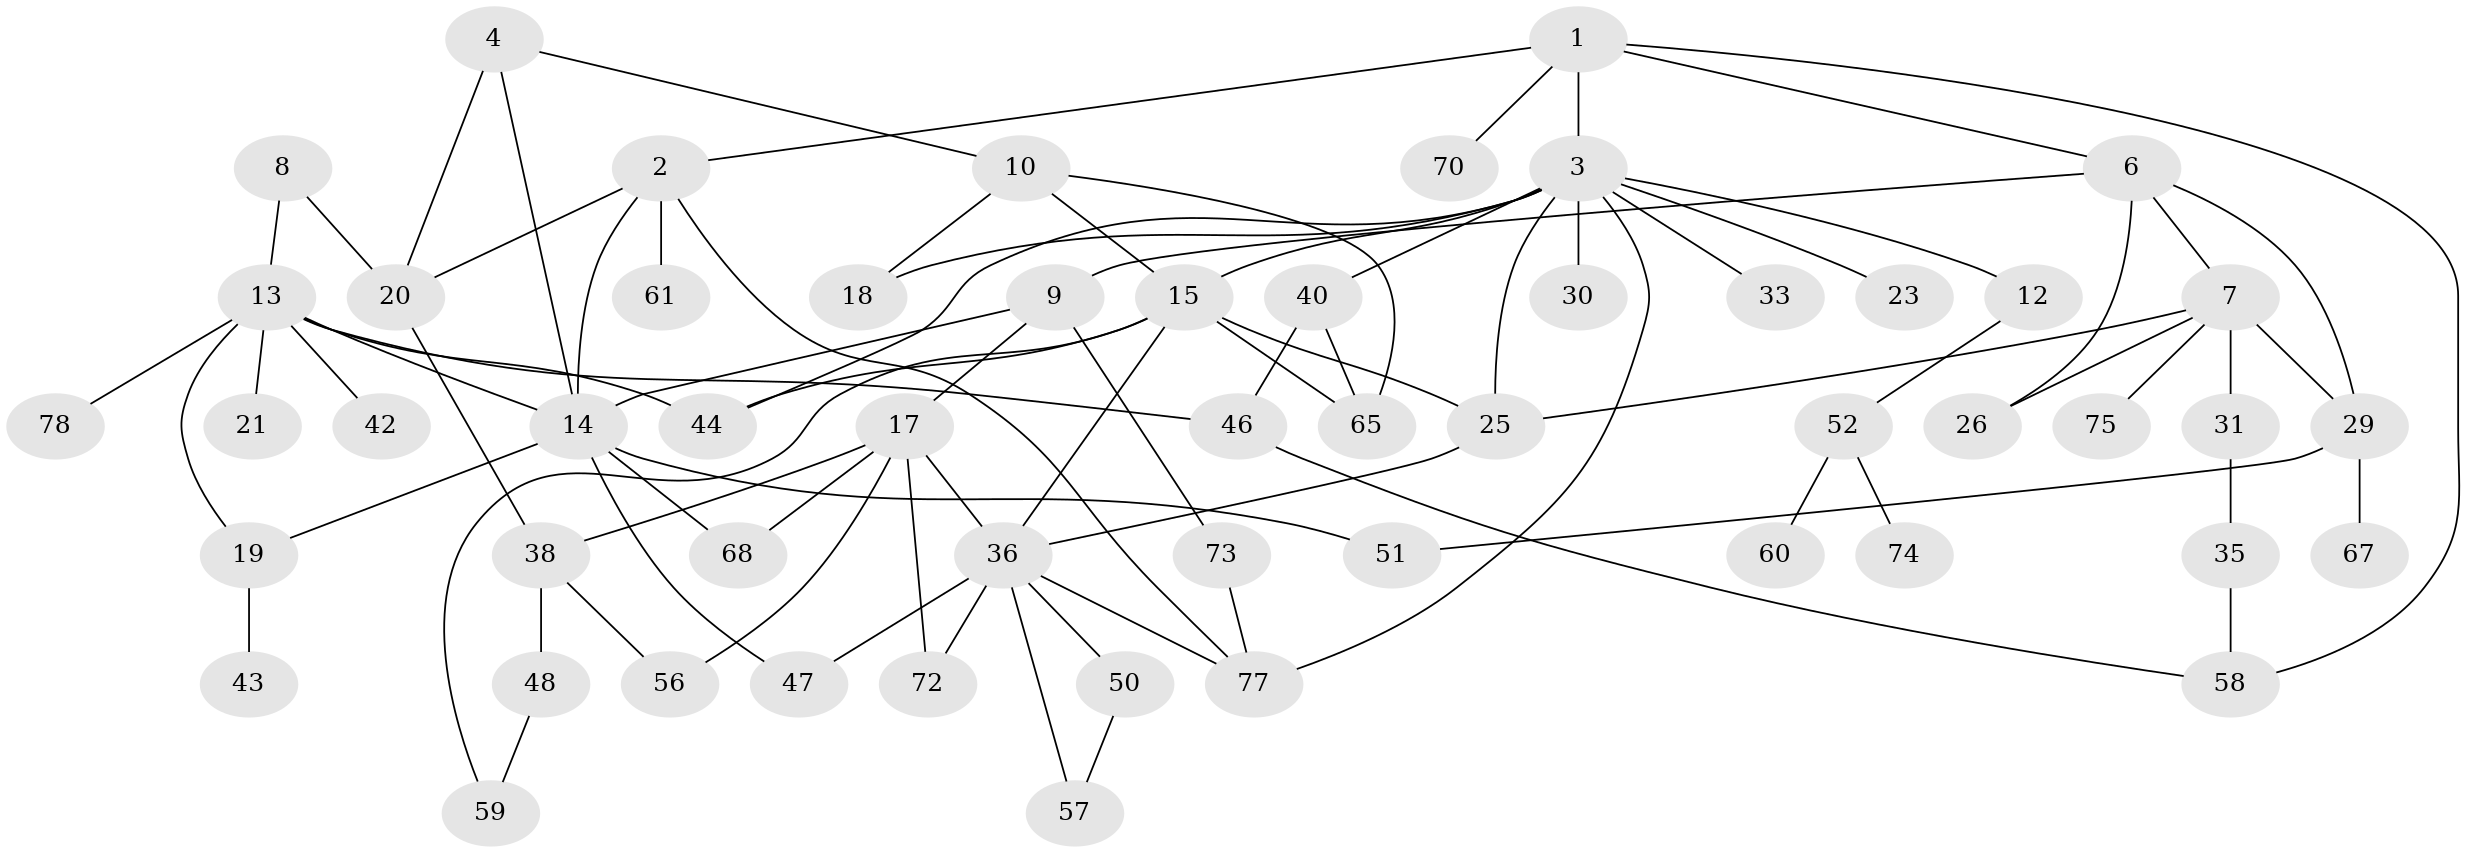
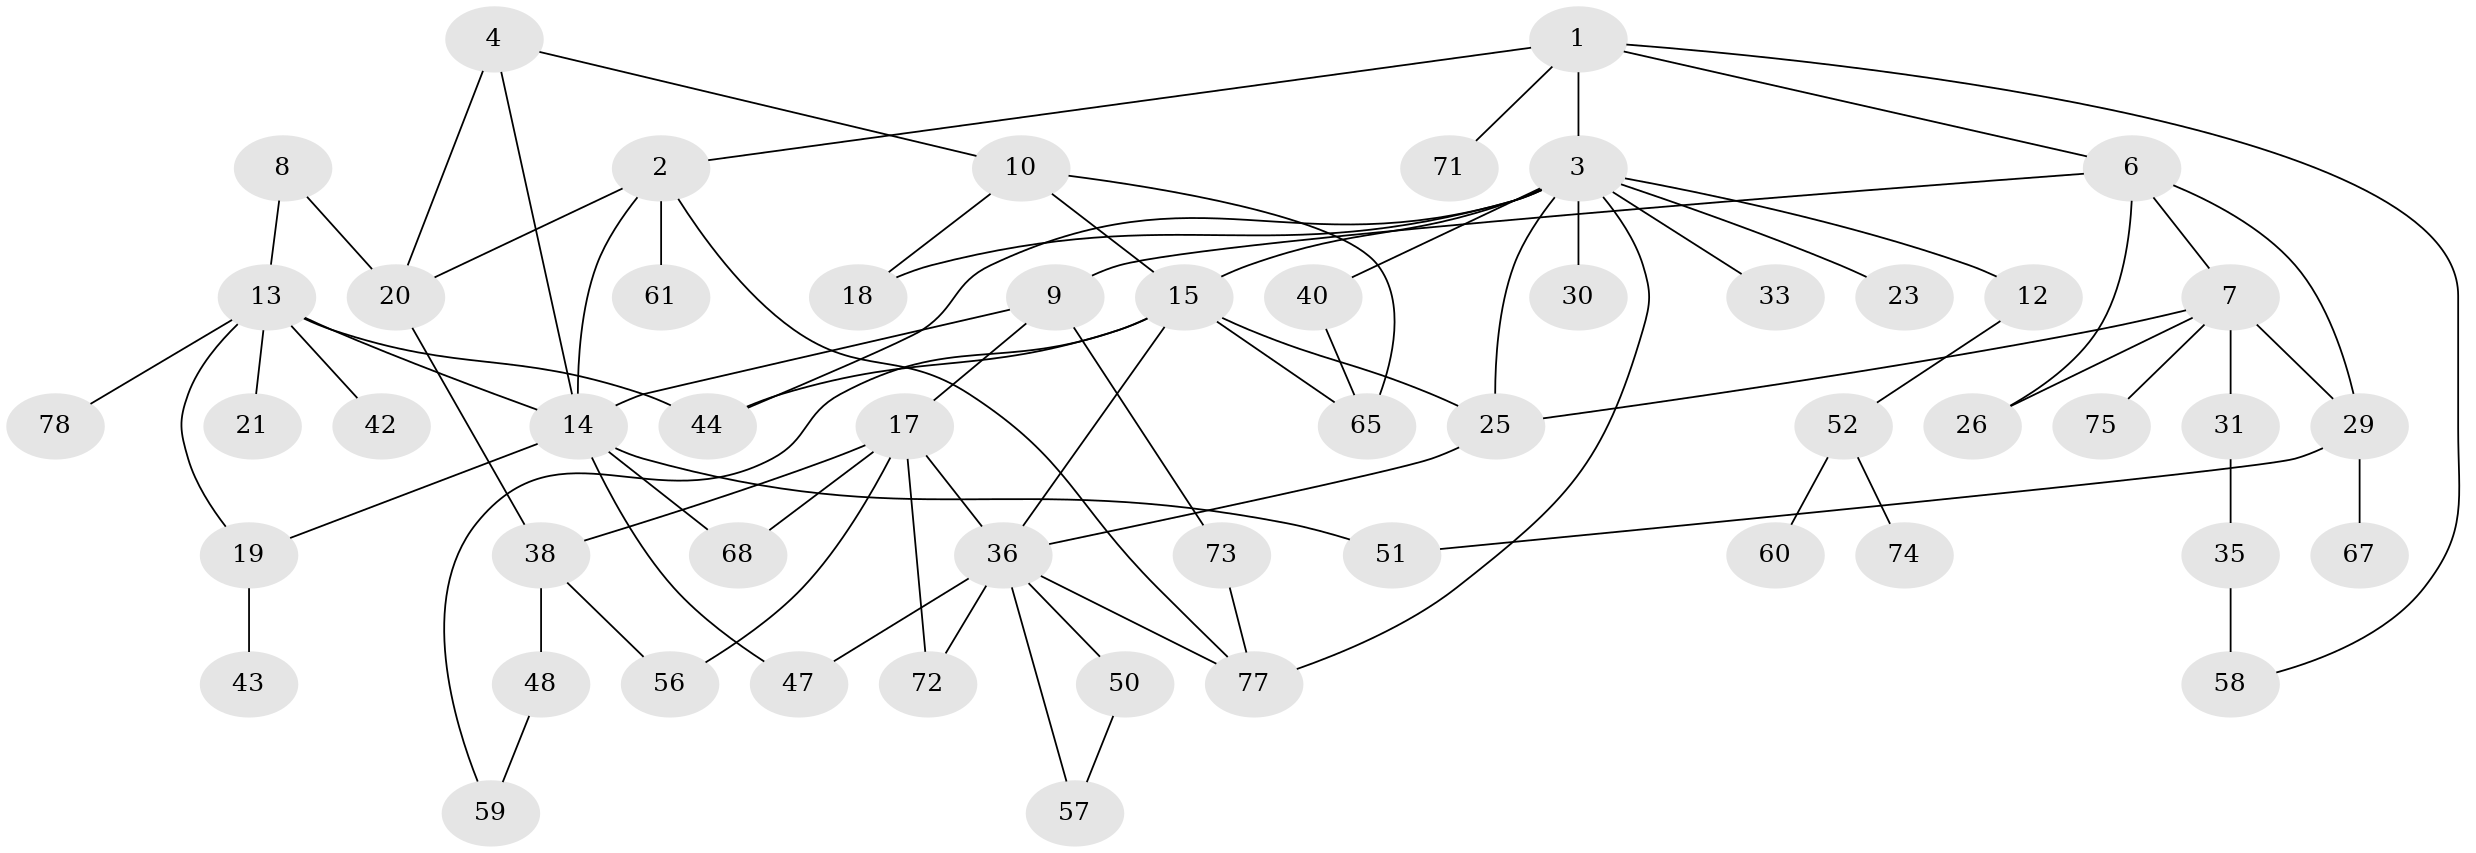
node "70": label "70" -> "71"
node "46": removed
